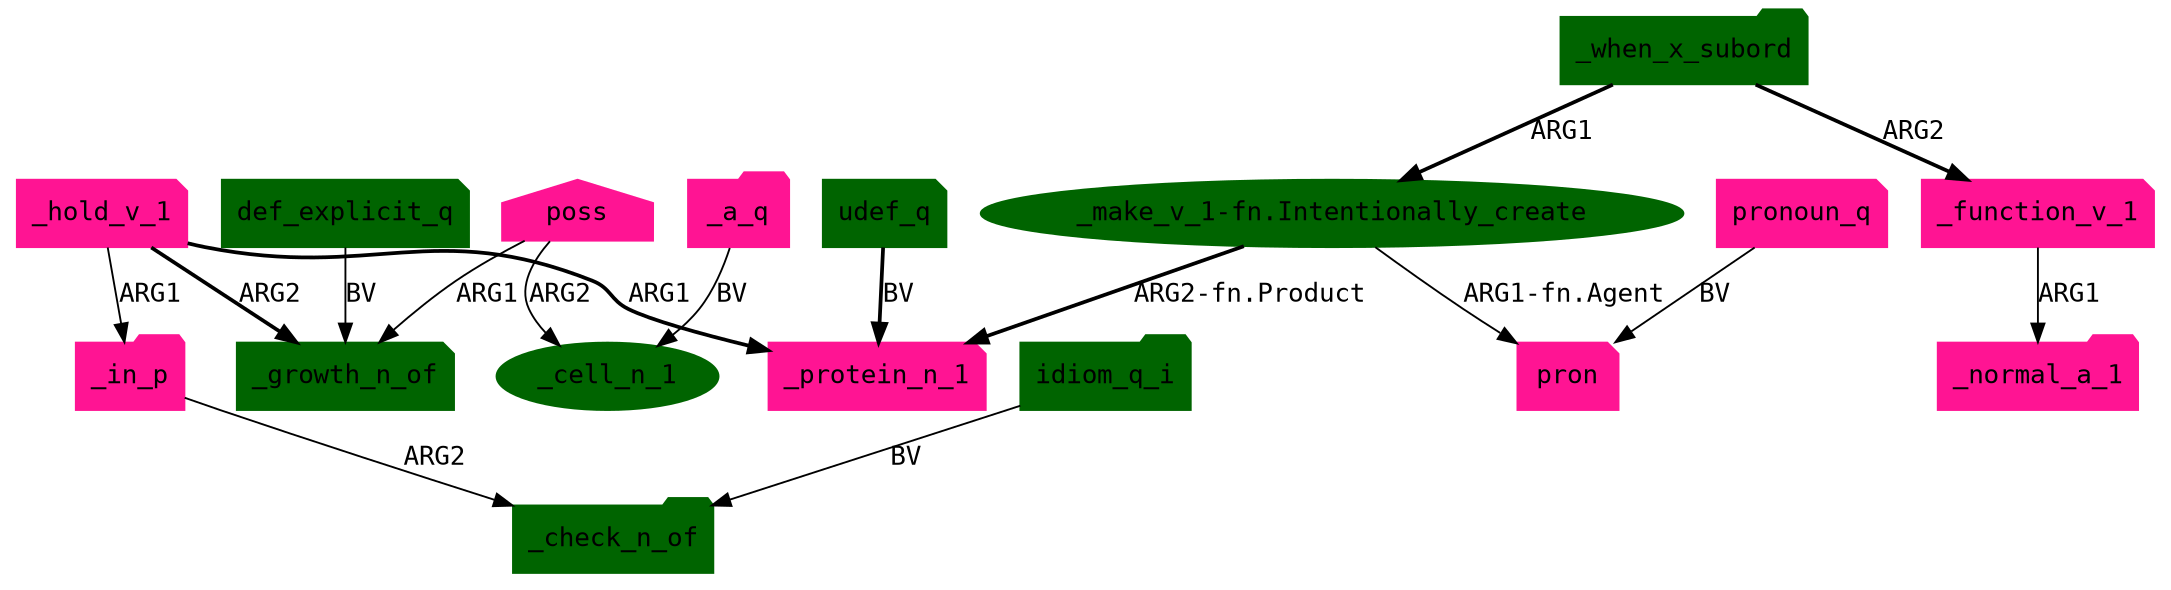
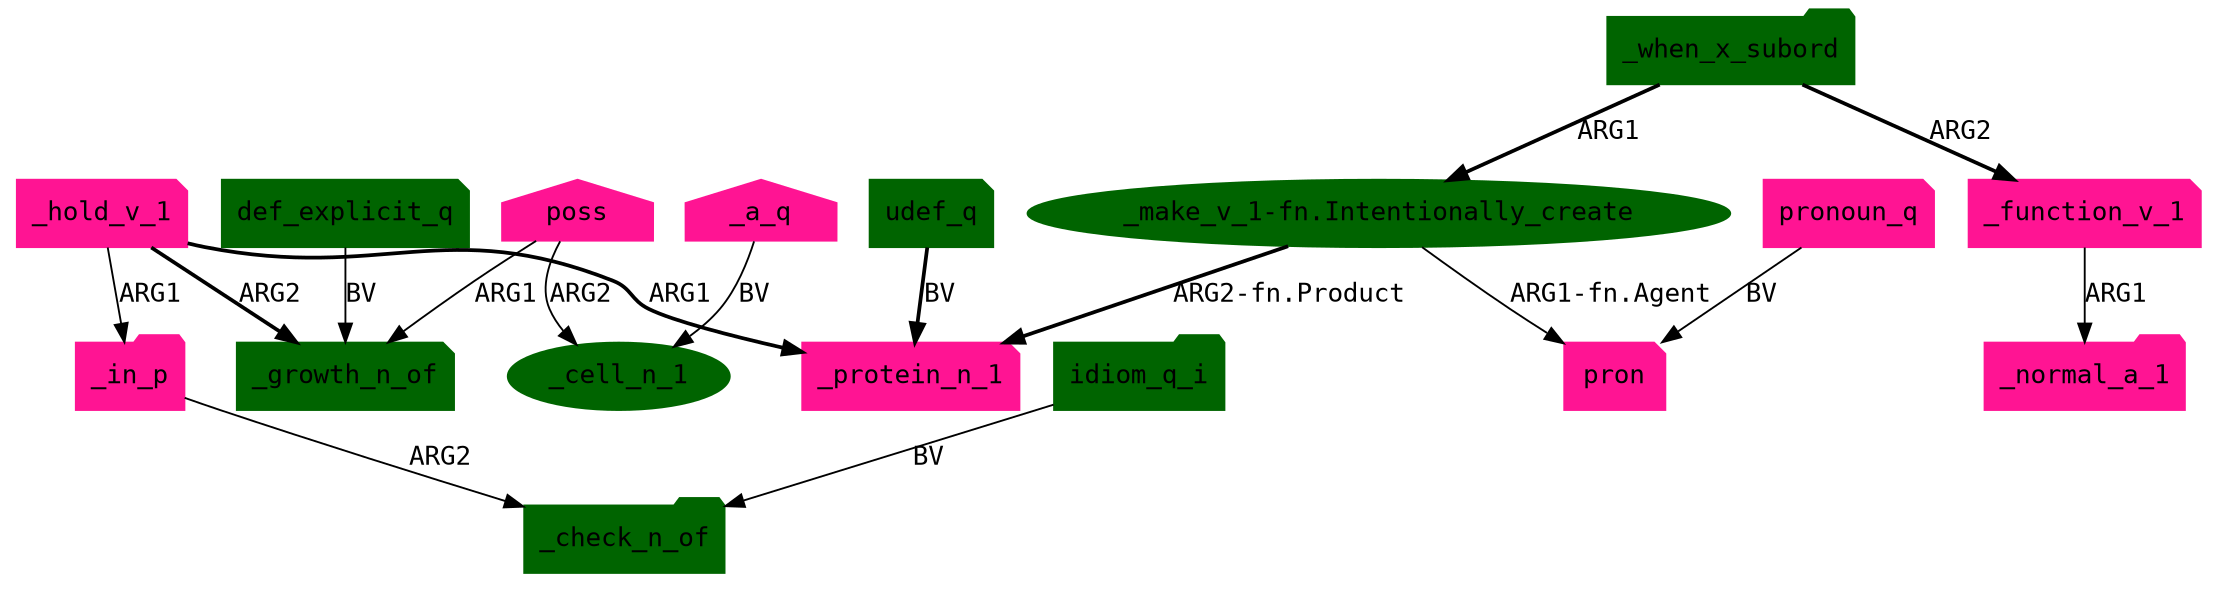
node "_a_q": shape folder -> house
